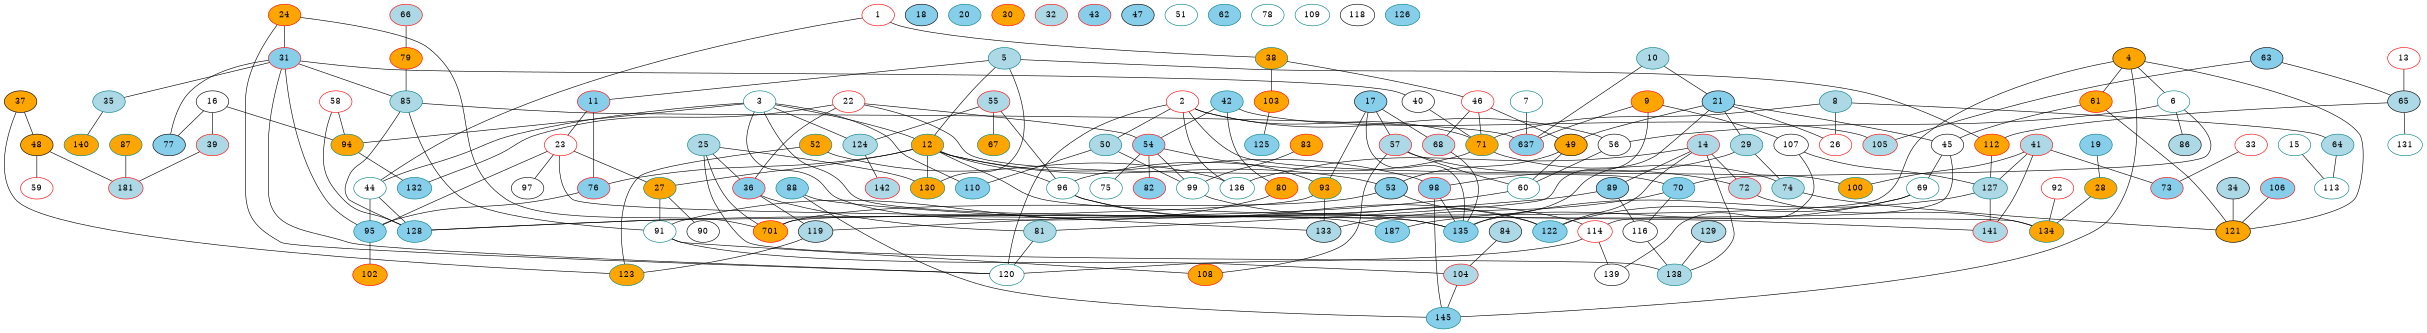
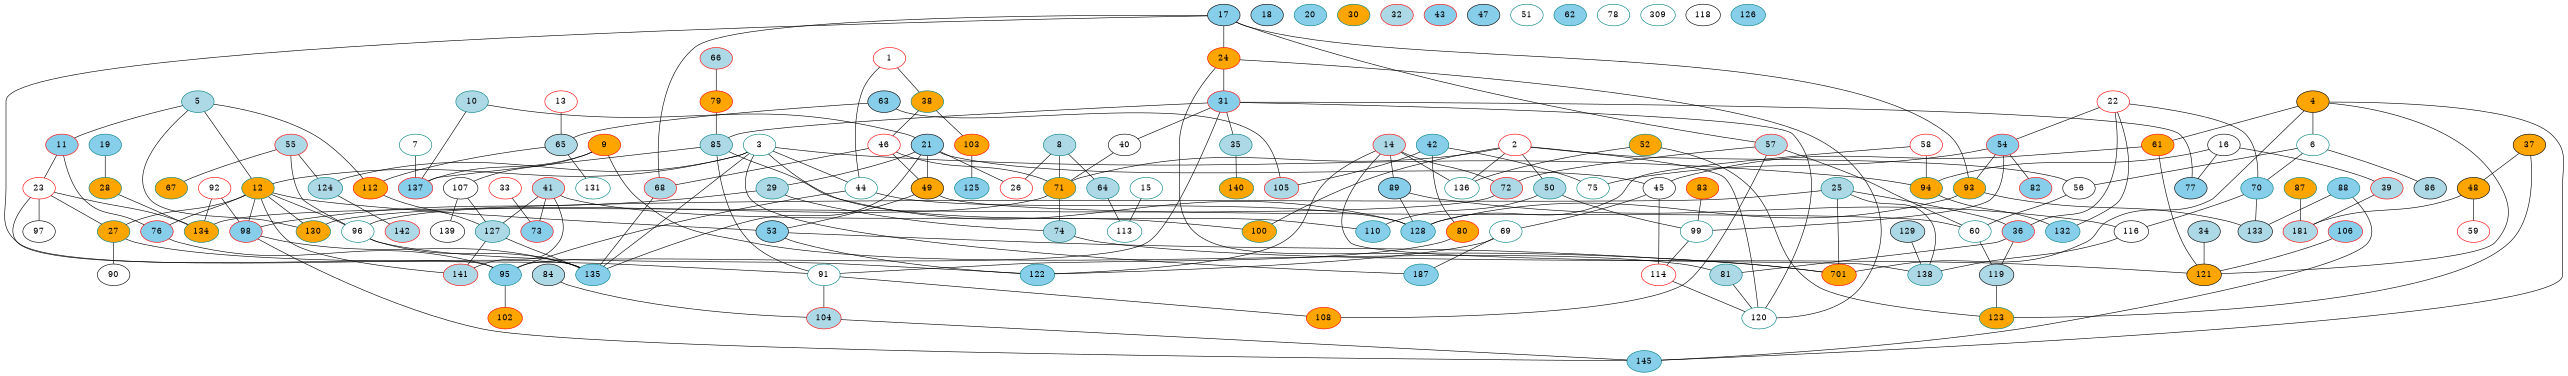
node "30": color red -> teal
node "109": label "109" -> "309"
edge "17" -- "24": added
edge "42" -- "54": now "42" -- "75"
node "637": label "637" -> "137"
edge "92" -- "98": added
edge "114" -- "139": removed
